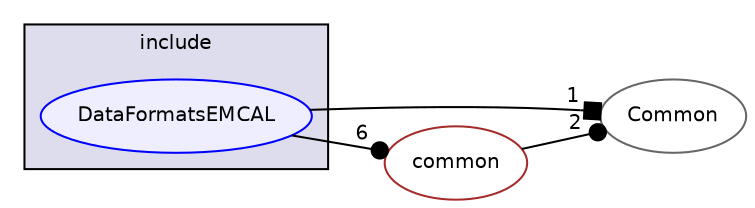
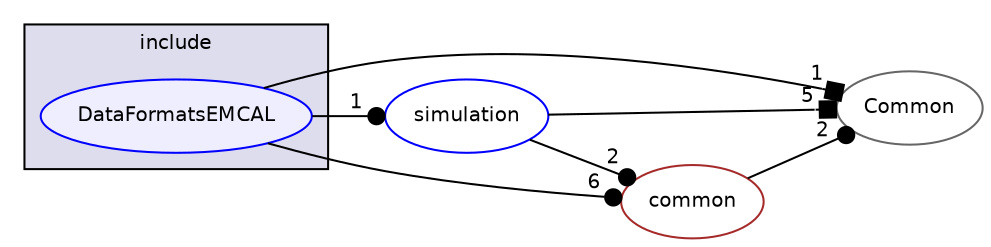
node "simulation": added
